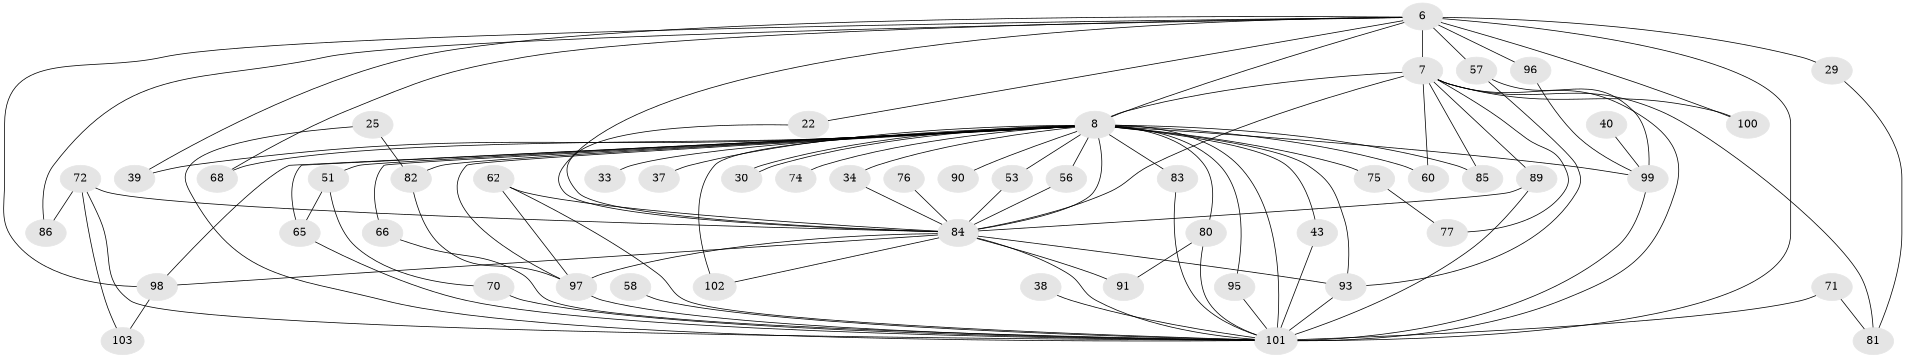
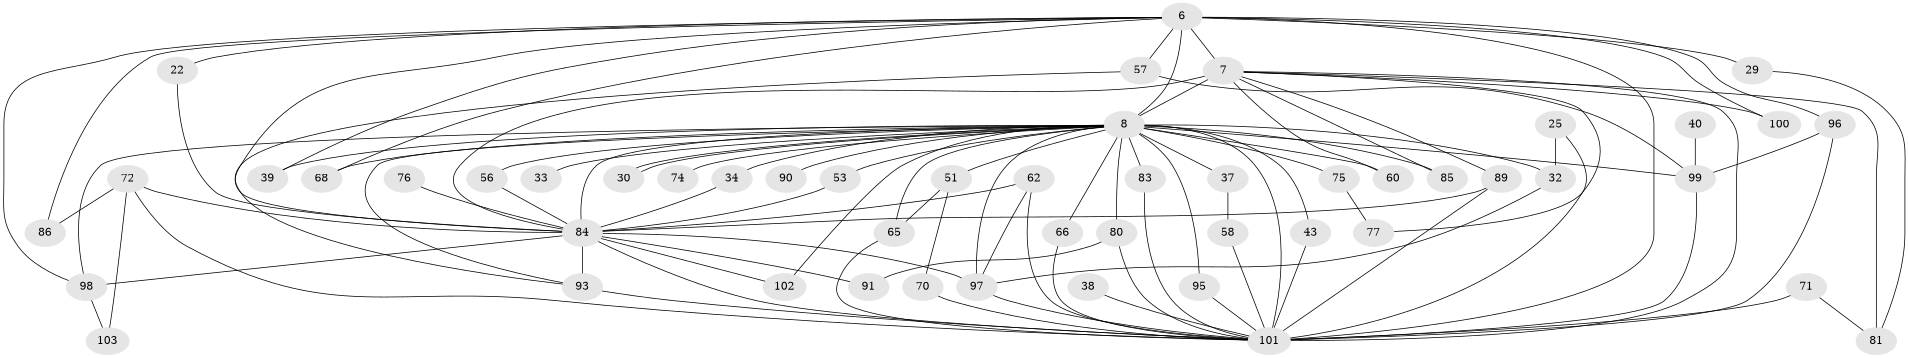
node "82": label "82" -> "32"
edge "37" -- "58": added
edge "96" -- "101": added
